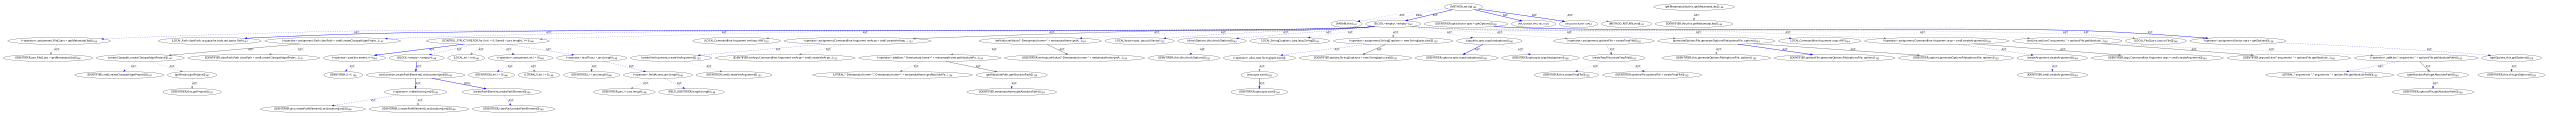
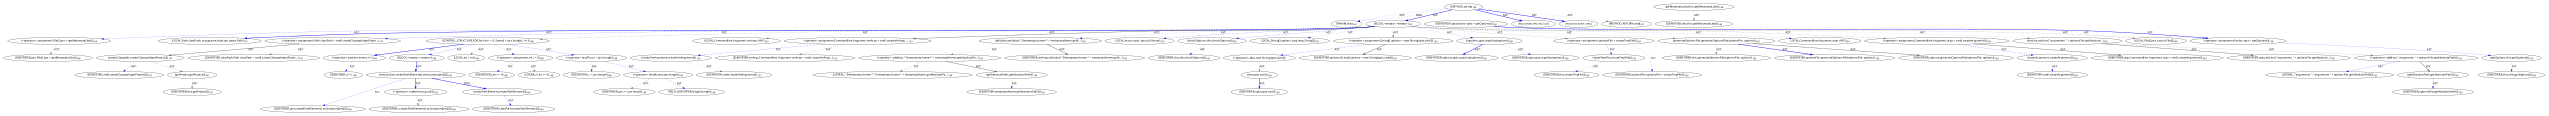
edge "(createTmpFile,createTmpFile())" -> "(IDENTIFIER,optionsFile,optionsFile = createTmpFile())": now "(<operator>.assignment,optionsFile = createTmpFile())" -> "(IDENTIFIER,optionsFile,optionsFile = createTmpFile())"
edge "(<operator>.indexAccess,jars[i])" -> "(IDENTIFIER,jars,createPathElement().setLocation(jars[i]))": now "(setLocation,createPathElement().setLocation(jars[i]))" -> "(IDENTIFIER,jars,createPathElement().setLocation(jars[i]))"
